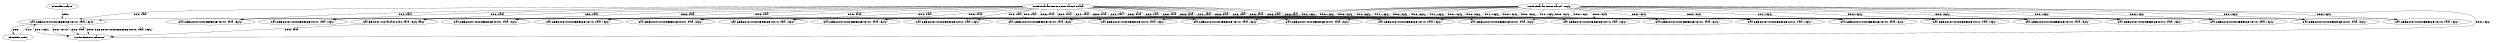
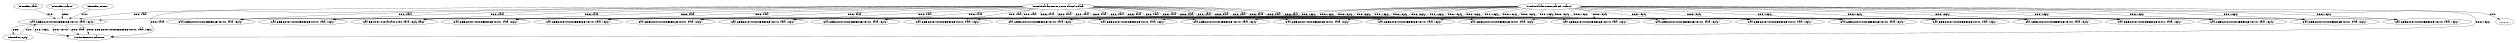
node "(Identifier,data)": added
node "(Identifier,IOMX)": added
node "(MethodParameterIn,Parcel *reply)": label "(MethodParameterIn,Parcel *reply)" -> "(MethodParameterIn,Parcel *status)"
edge "(MethodParameterIn,const Parcel &data)" -> "(Call,BBinder::onTransact(code, data, reply, flags))": label "CFG: data" -> "DDG: data"
node "1000101": added
edge "(Call,BBinder::onTransact(code, data, reply, flags))" -> "(MethodReturn,status_t)": now "(MethodParameterIn,const Parcel &data)" -> "(MethodReturn,status_t)"
node "(Identifier,code)": label "(Identifier,code)" -> "(Identifier,reply)"
